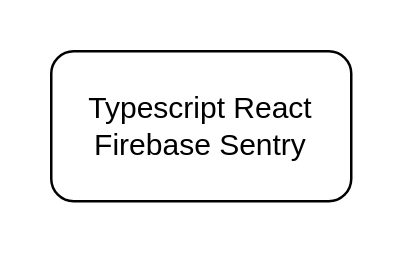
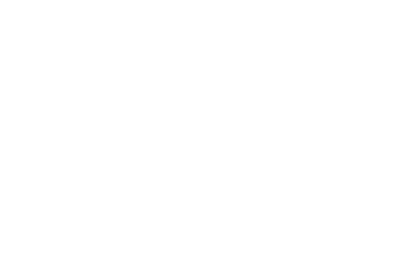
node "Typescript React Firebase Sentry": removed
